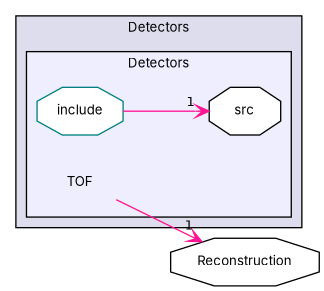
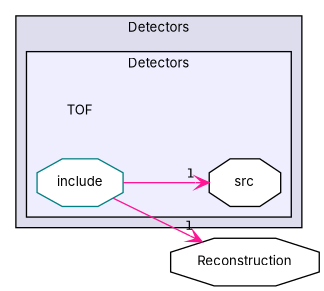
edge "TOF" -> "Reconstruction": now "include" -> "Reconstruction"
